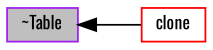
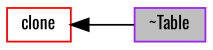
edge "clone" -> "~Table": reversed
